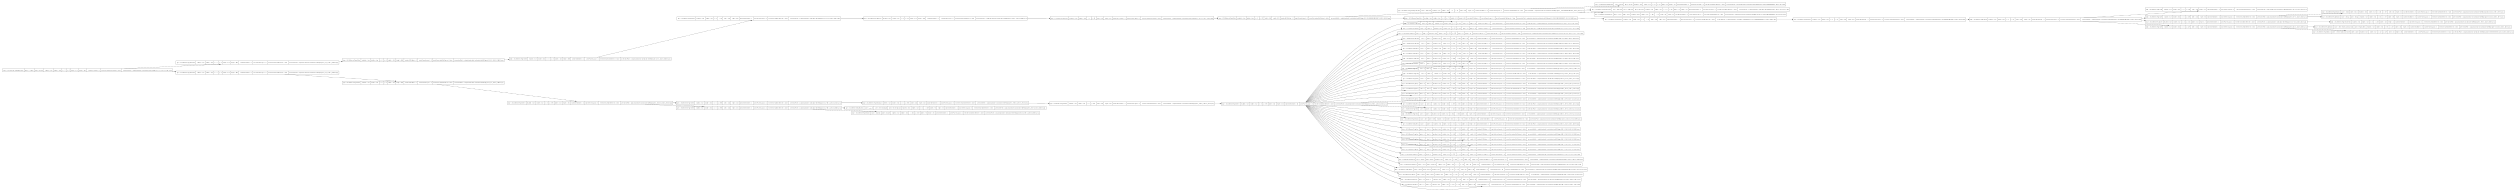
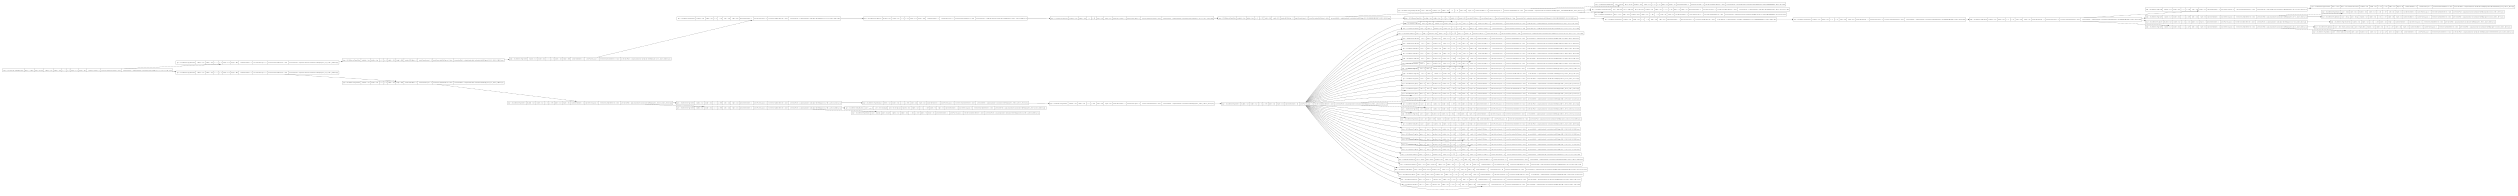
node "type = XCUIElementTypeTextView": added
